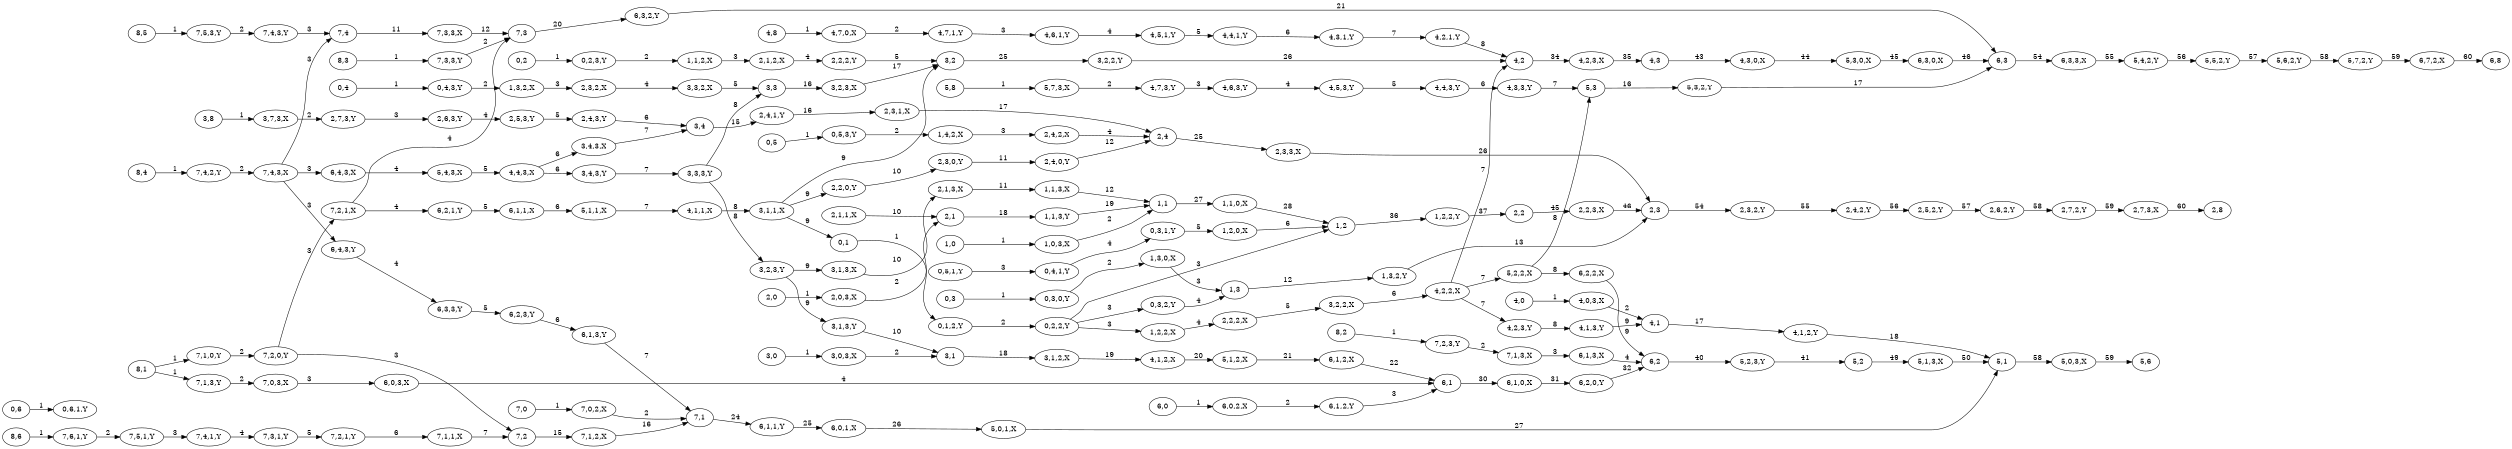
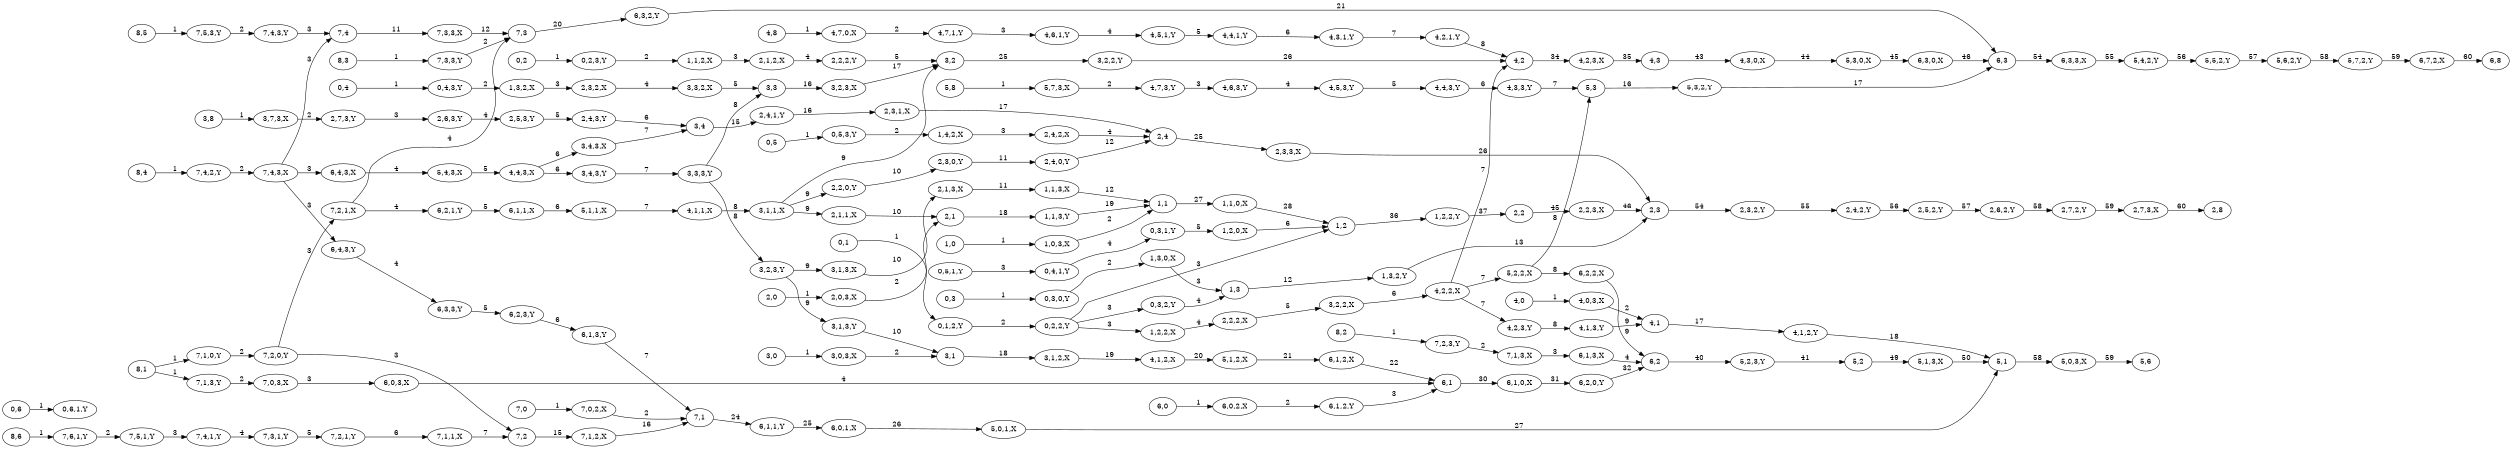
edge "3,1,1,X" -> "0,1": now "3,1,1,X" -> "2,1,1,X"
